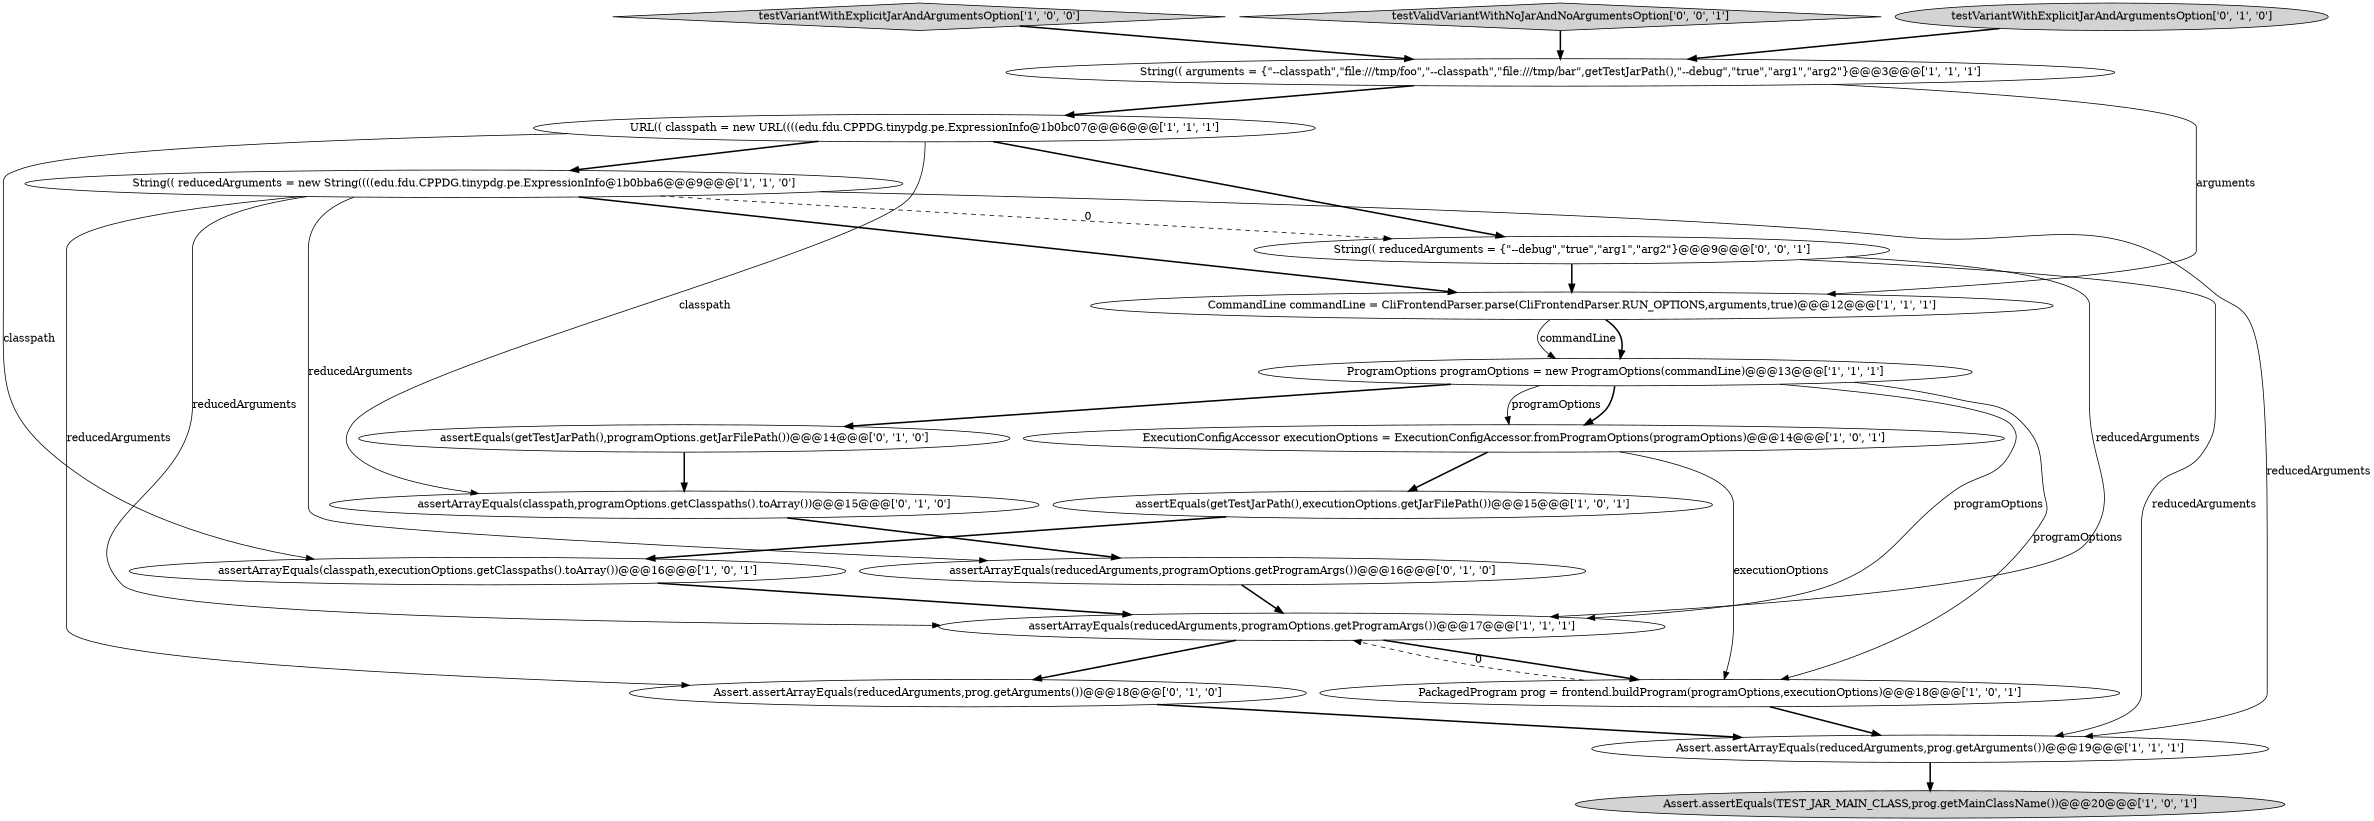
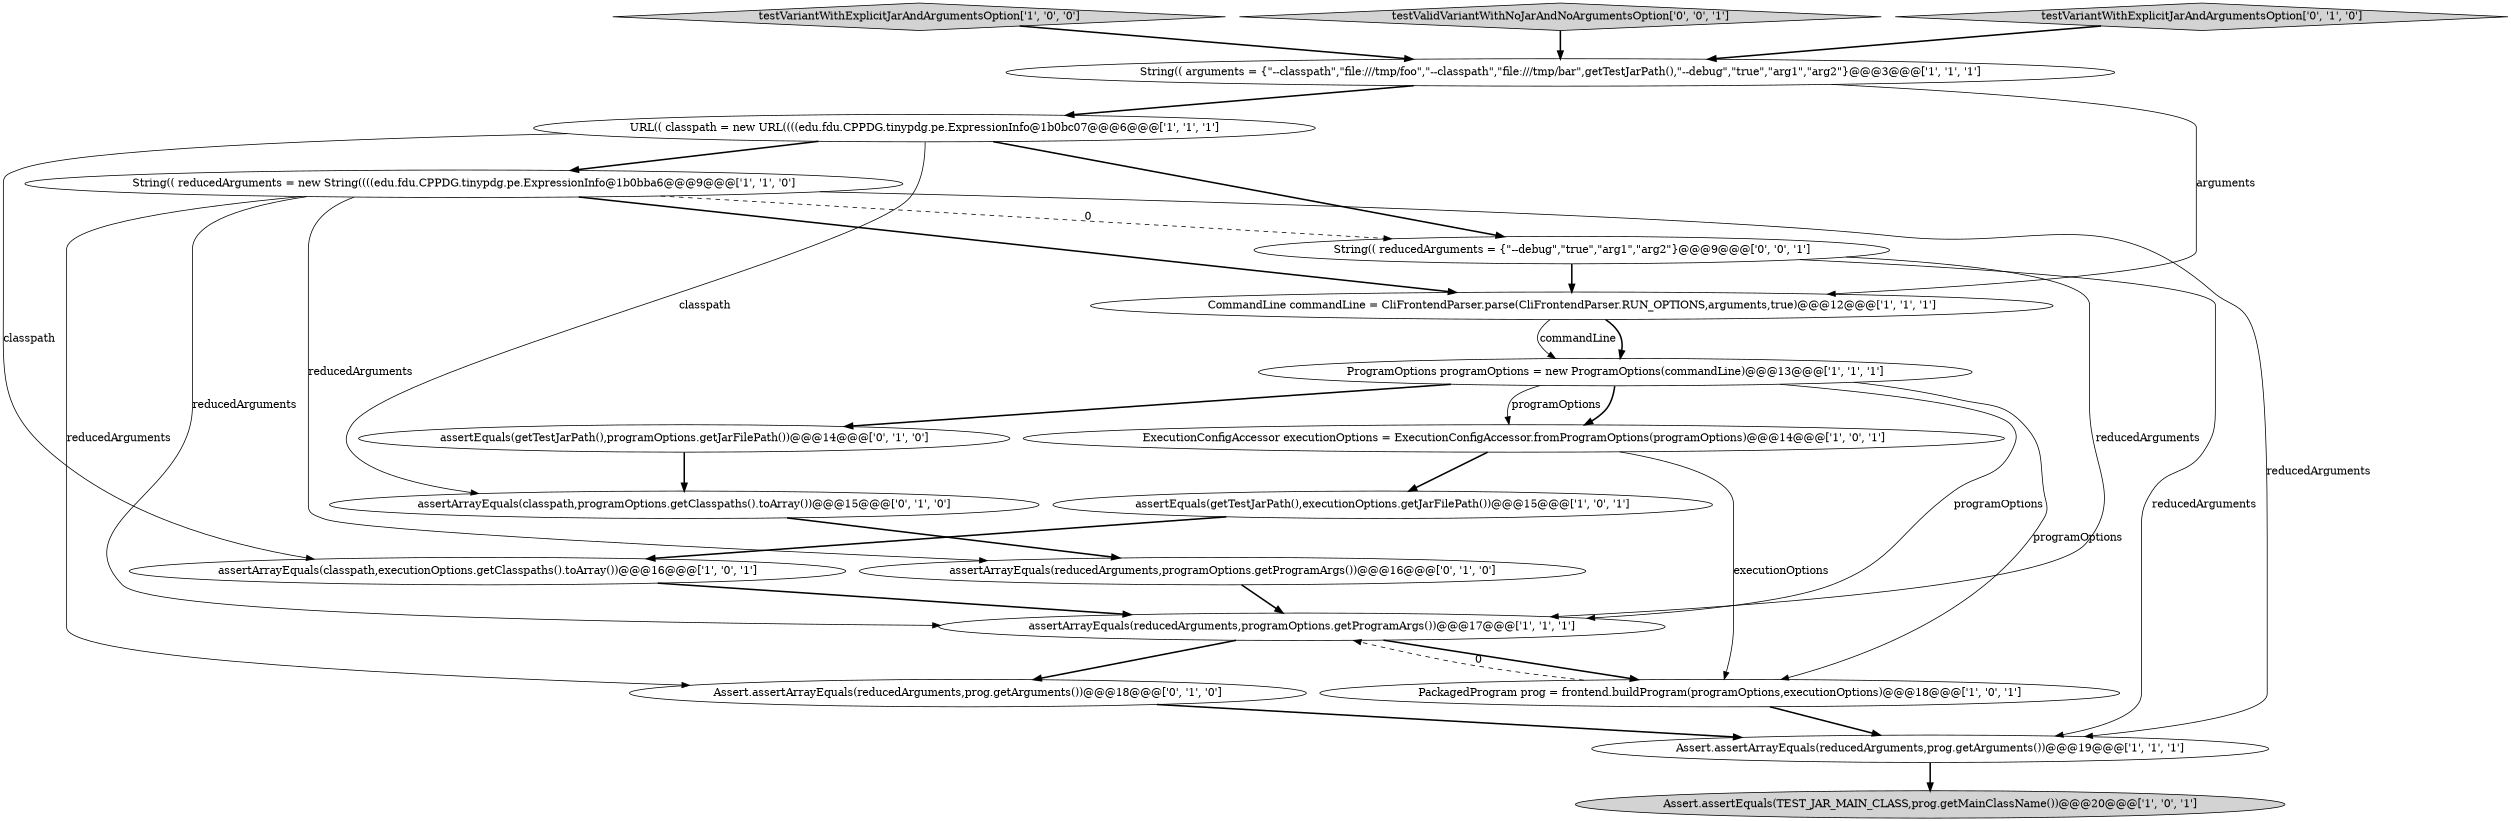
node "testVariantWithExplicitJarAndArgumentsOption['0', '1', '0']": shape ellipse -> diamond
